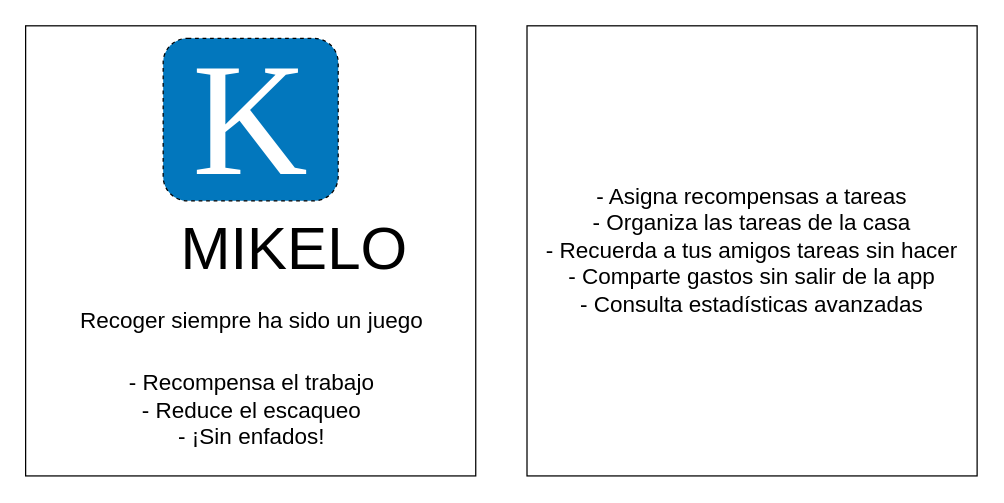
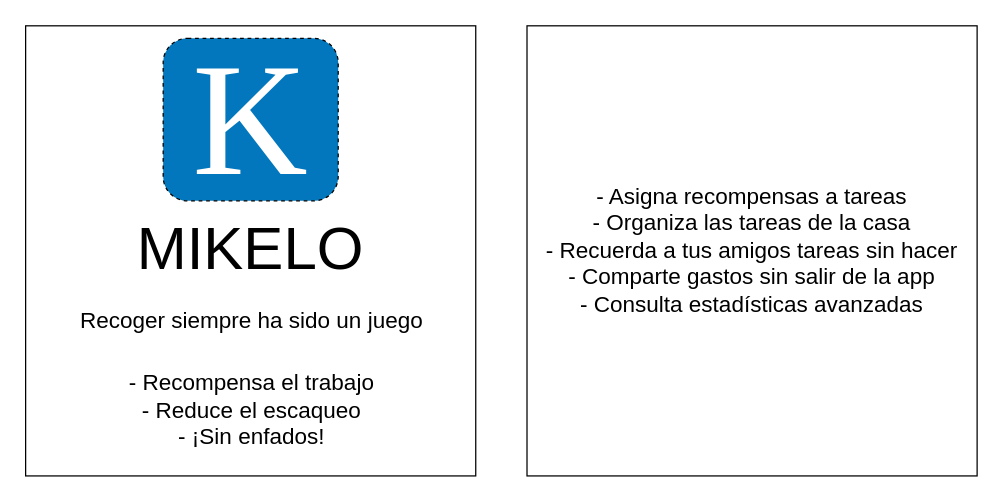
node "MIKELO": moved (294, 248) -> (251, 248)
